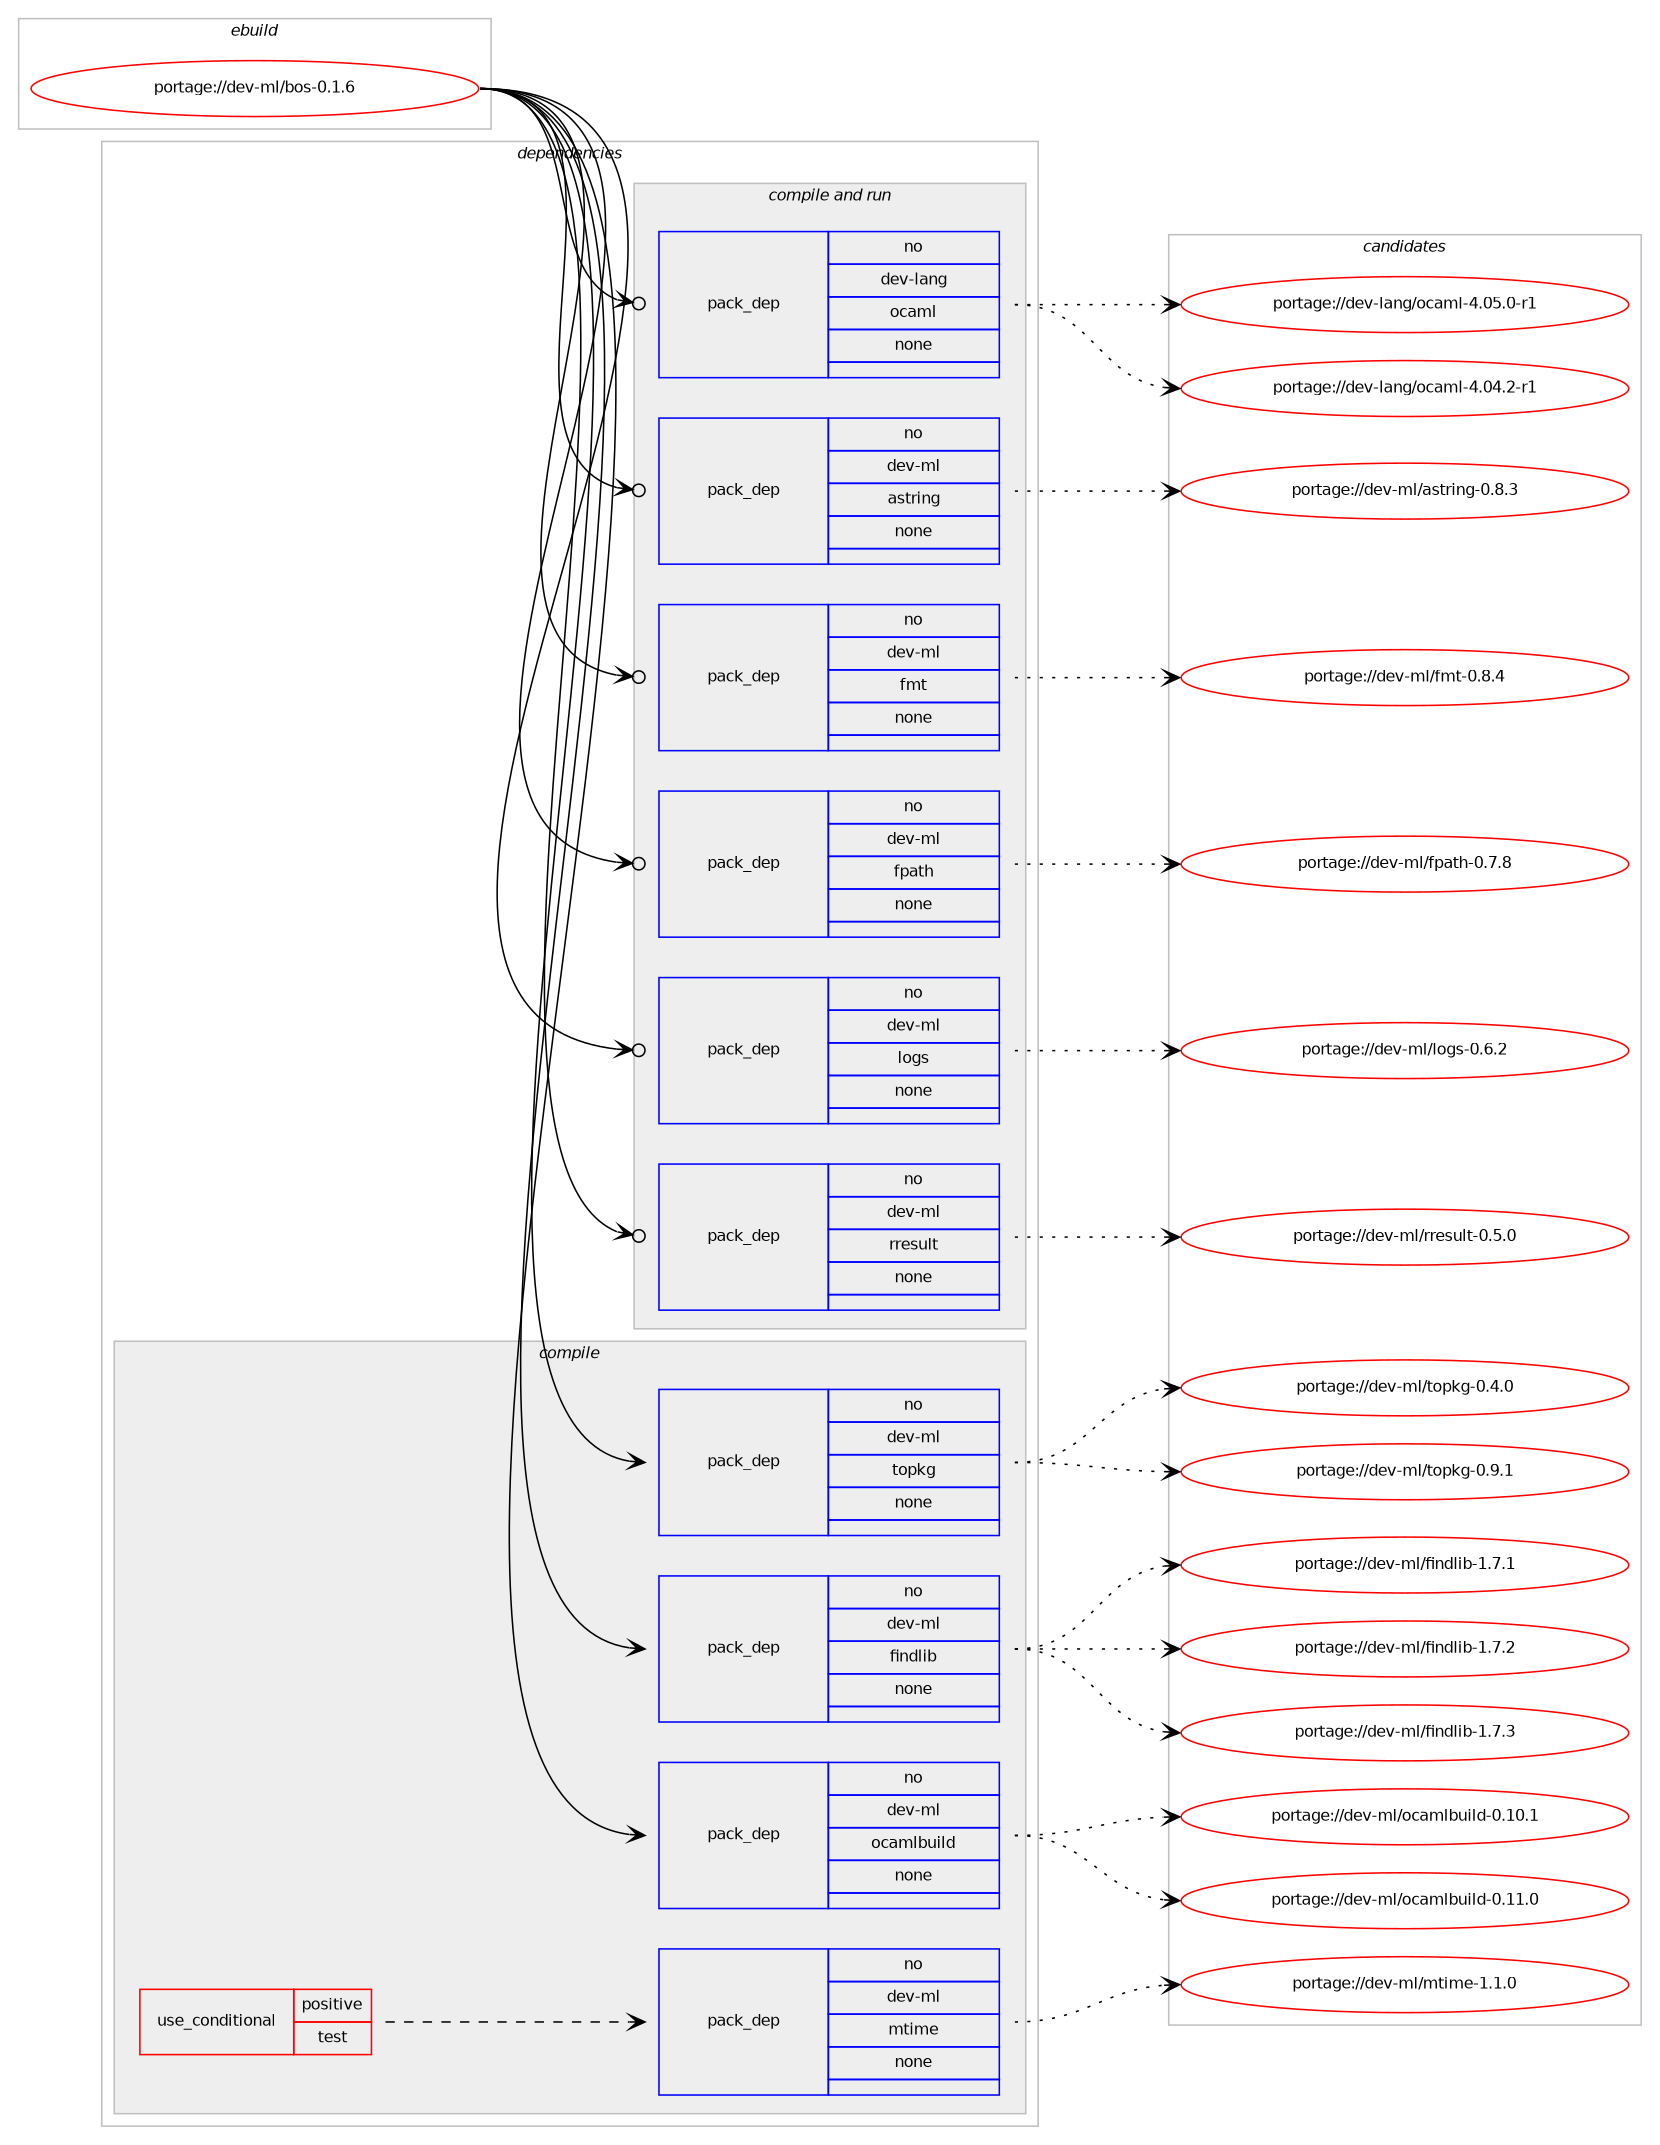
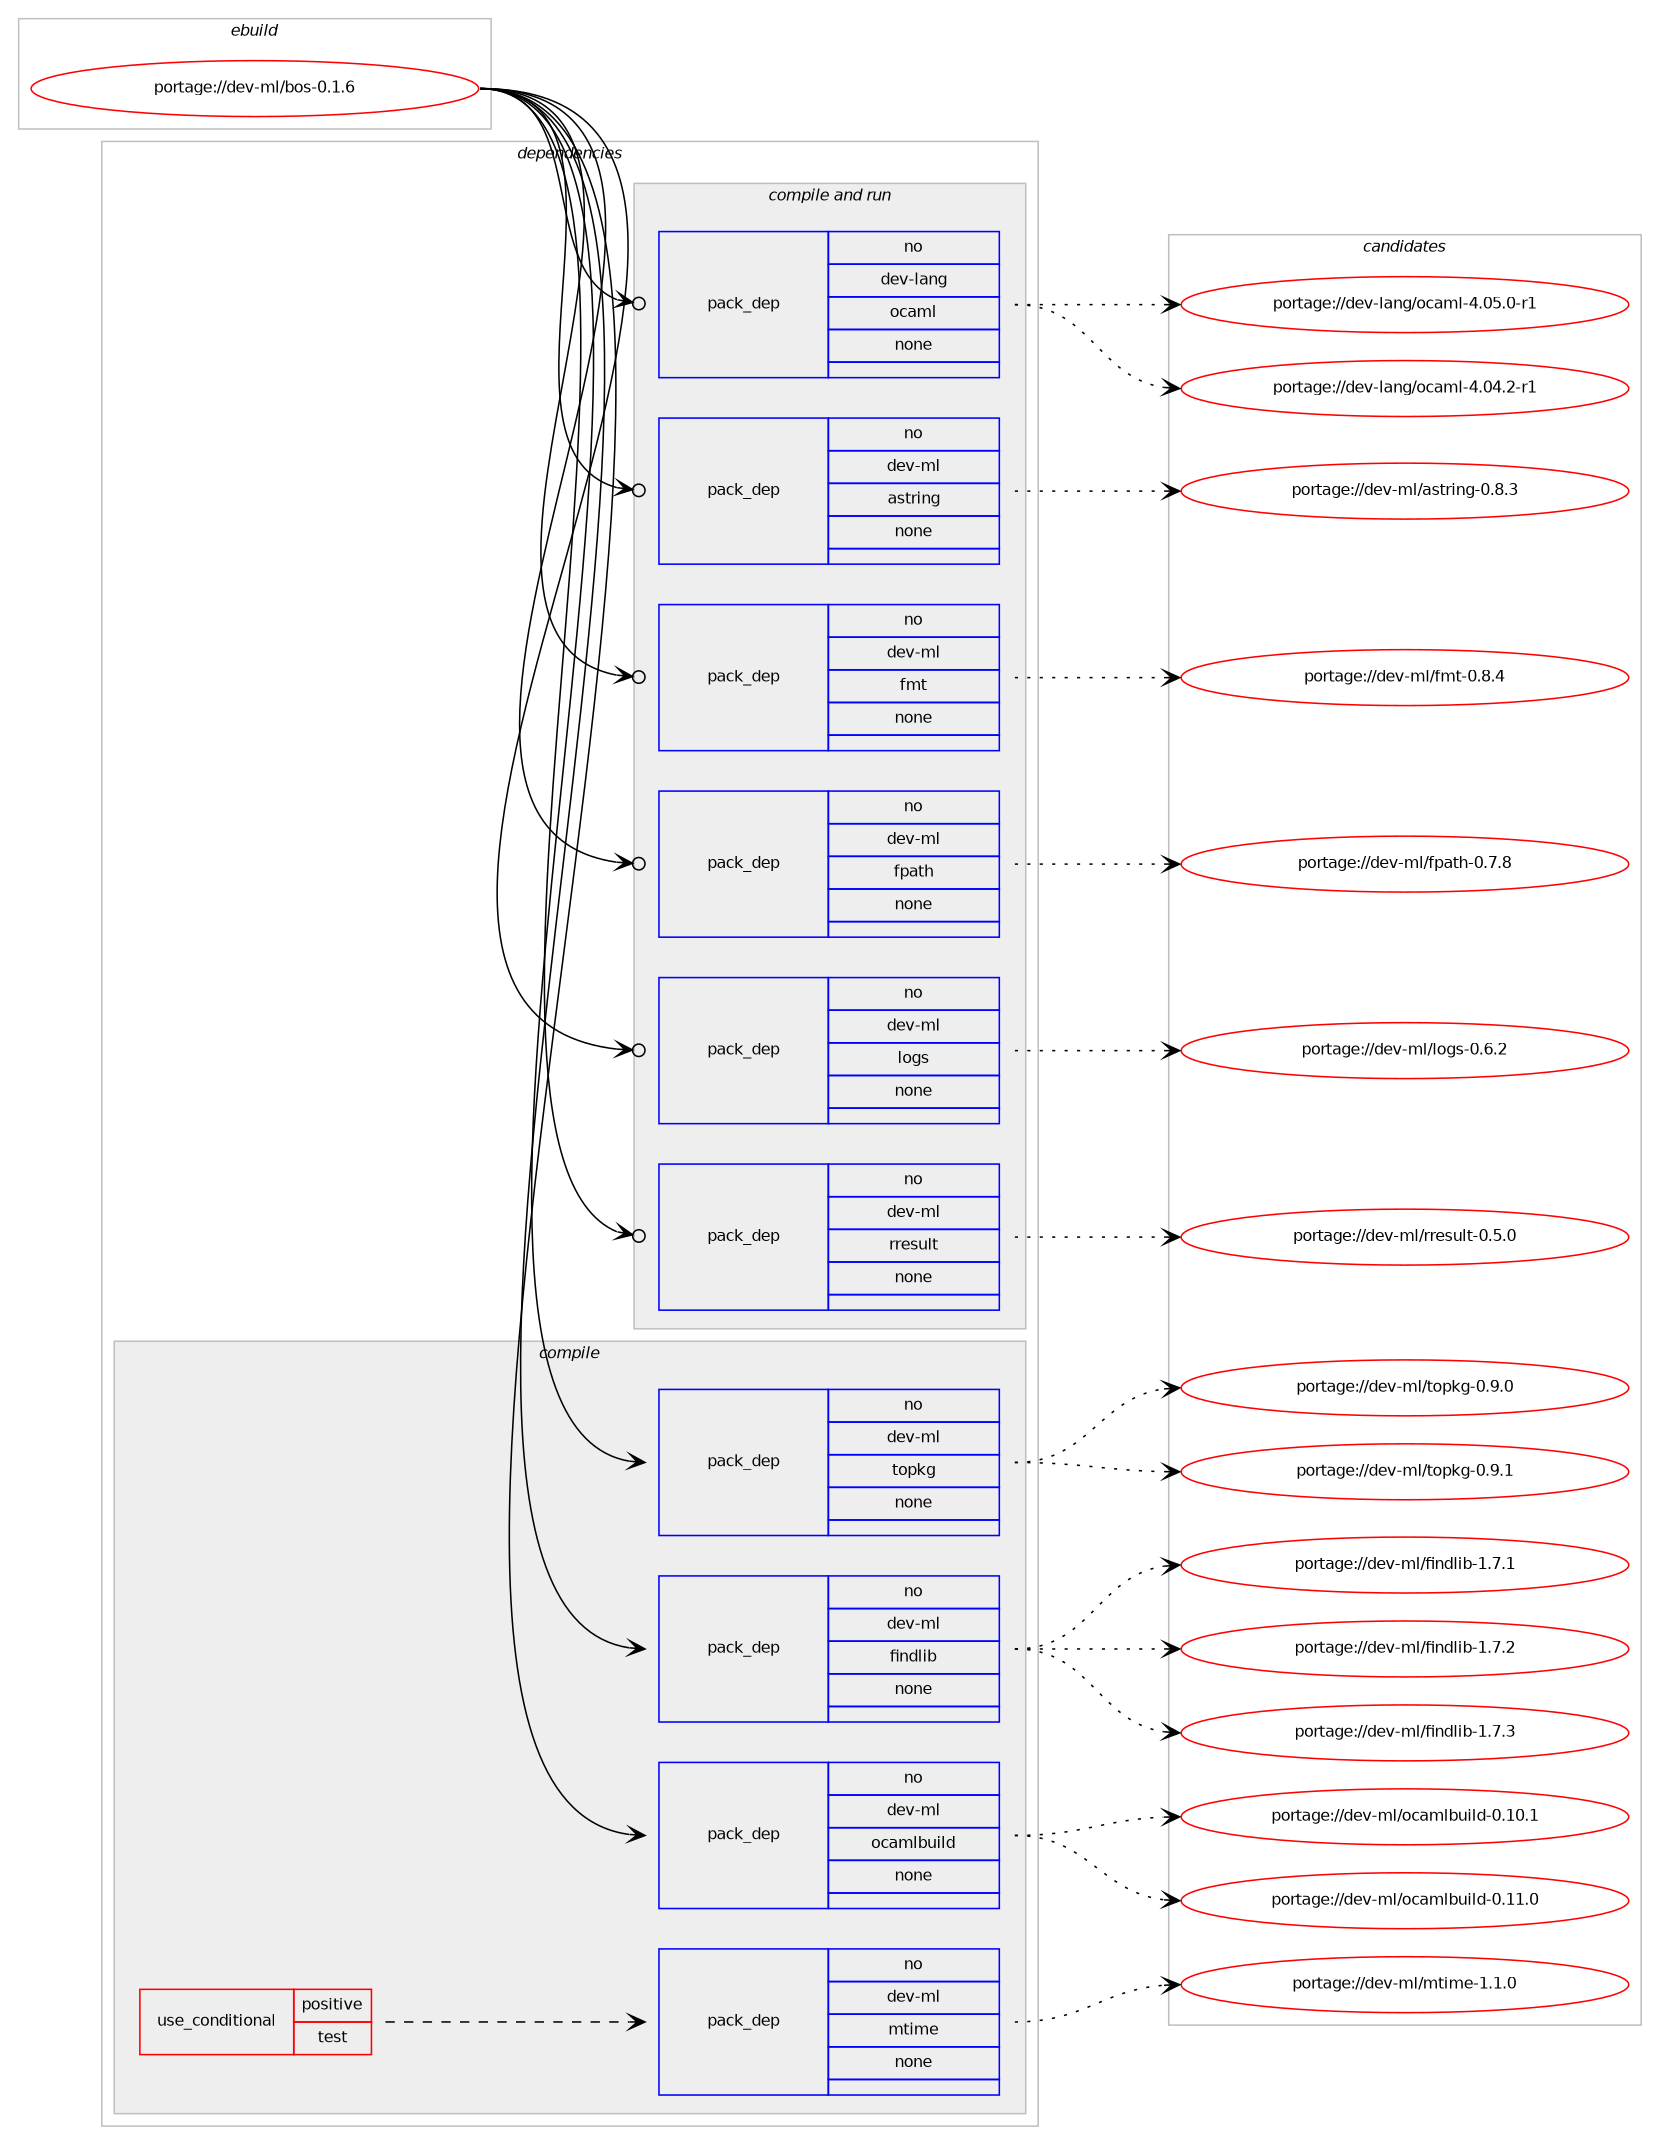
node "portage://dev-ml/topkg-0.4.0": label "portage://dev-ml/topkg-0.4.0" -> "portage://dev-ml/topkg-0.9.0"
